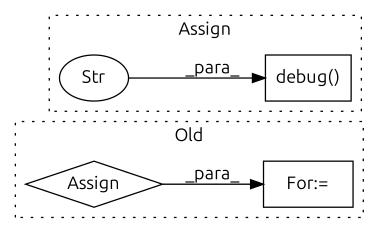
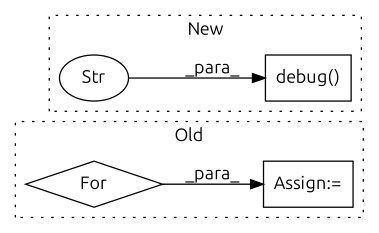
cluster "Assign": label "Assign" -> "New"
node "Assign": label "Assign" -> "For"
node "For:=": label "For:=" -> "Assign:="
